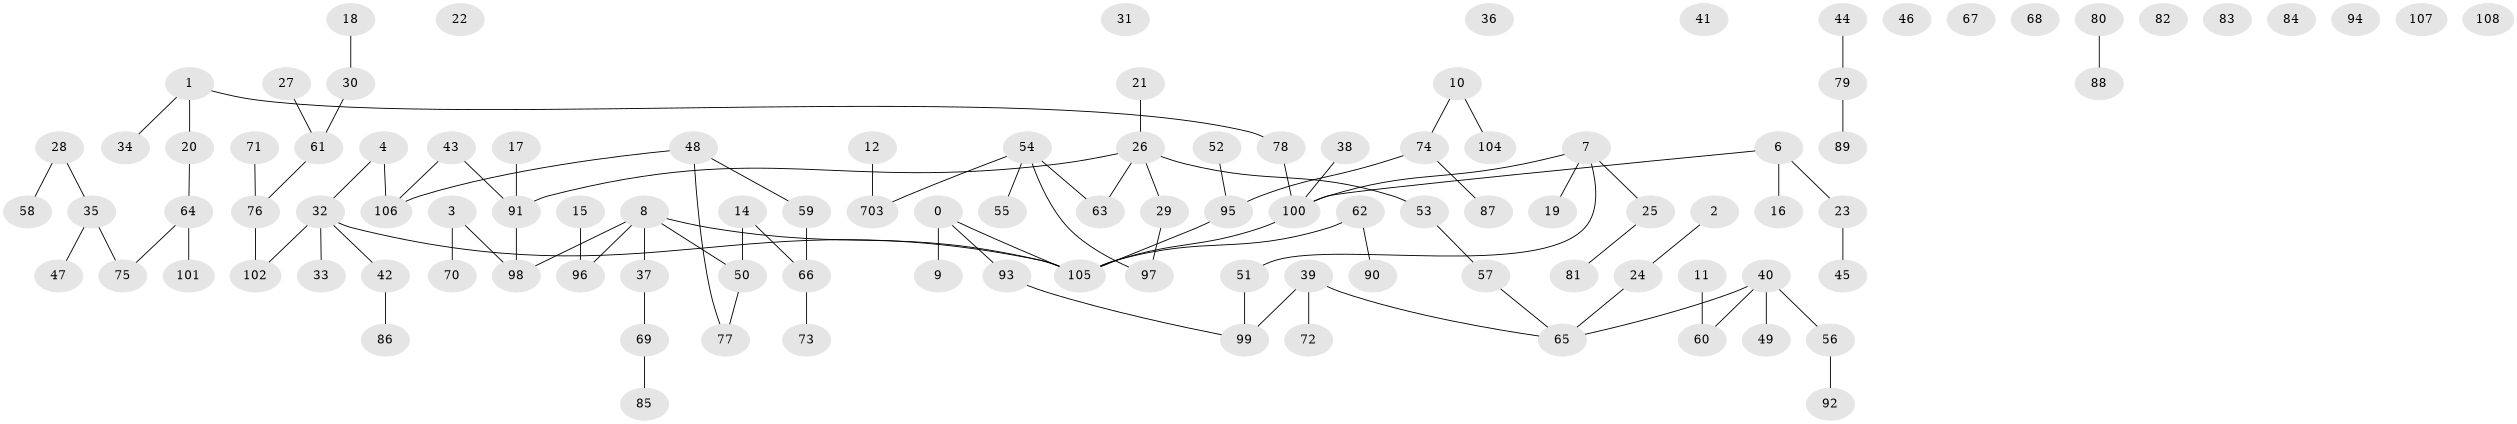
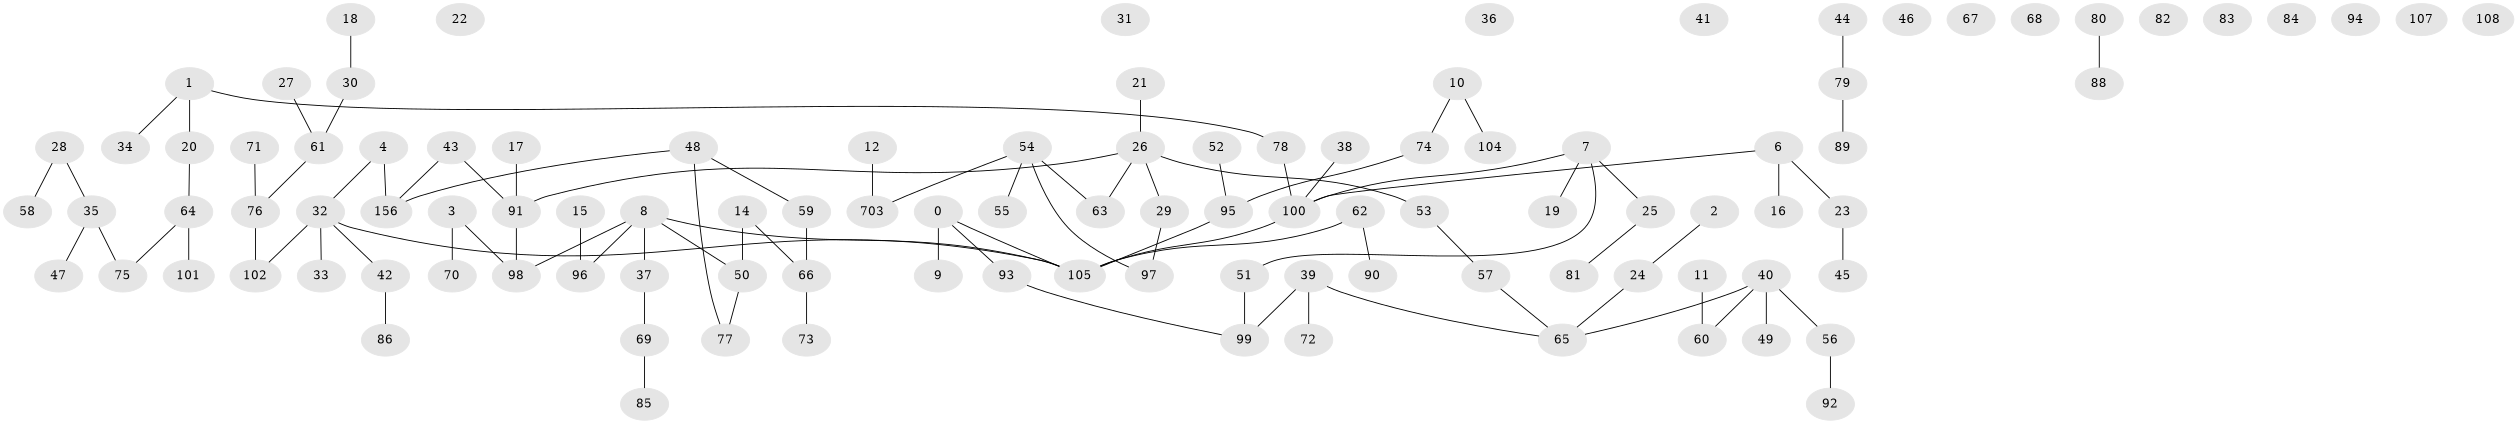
node "106": label "106" -> "156"
node "87": removed
